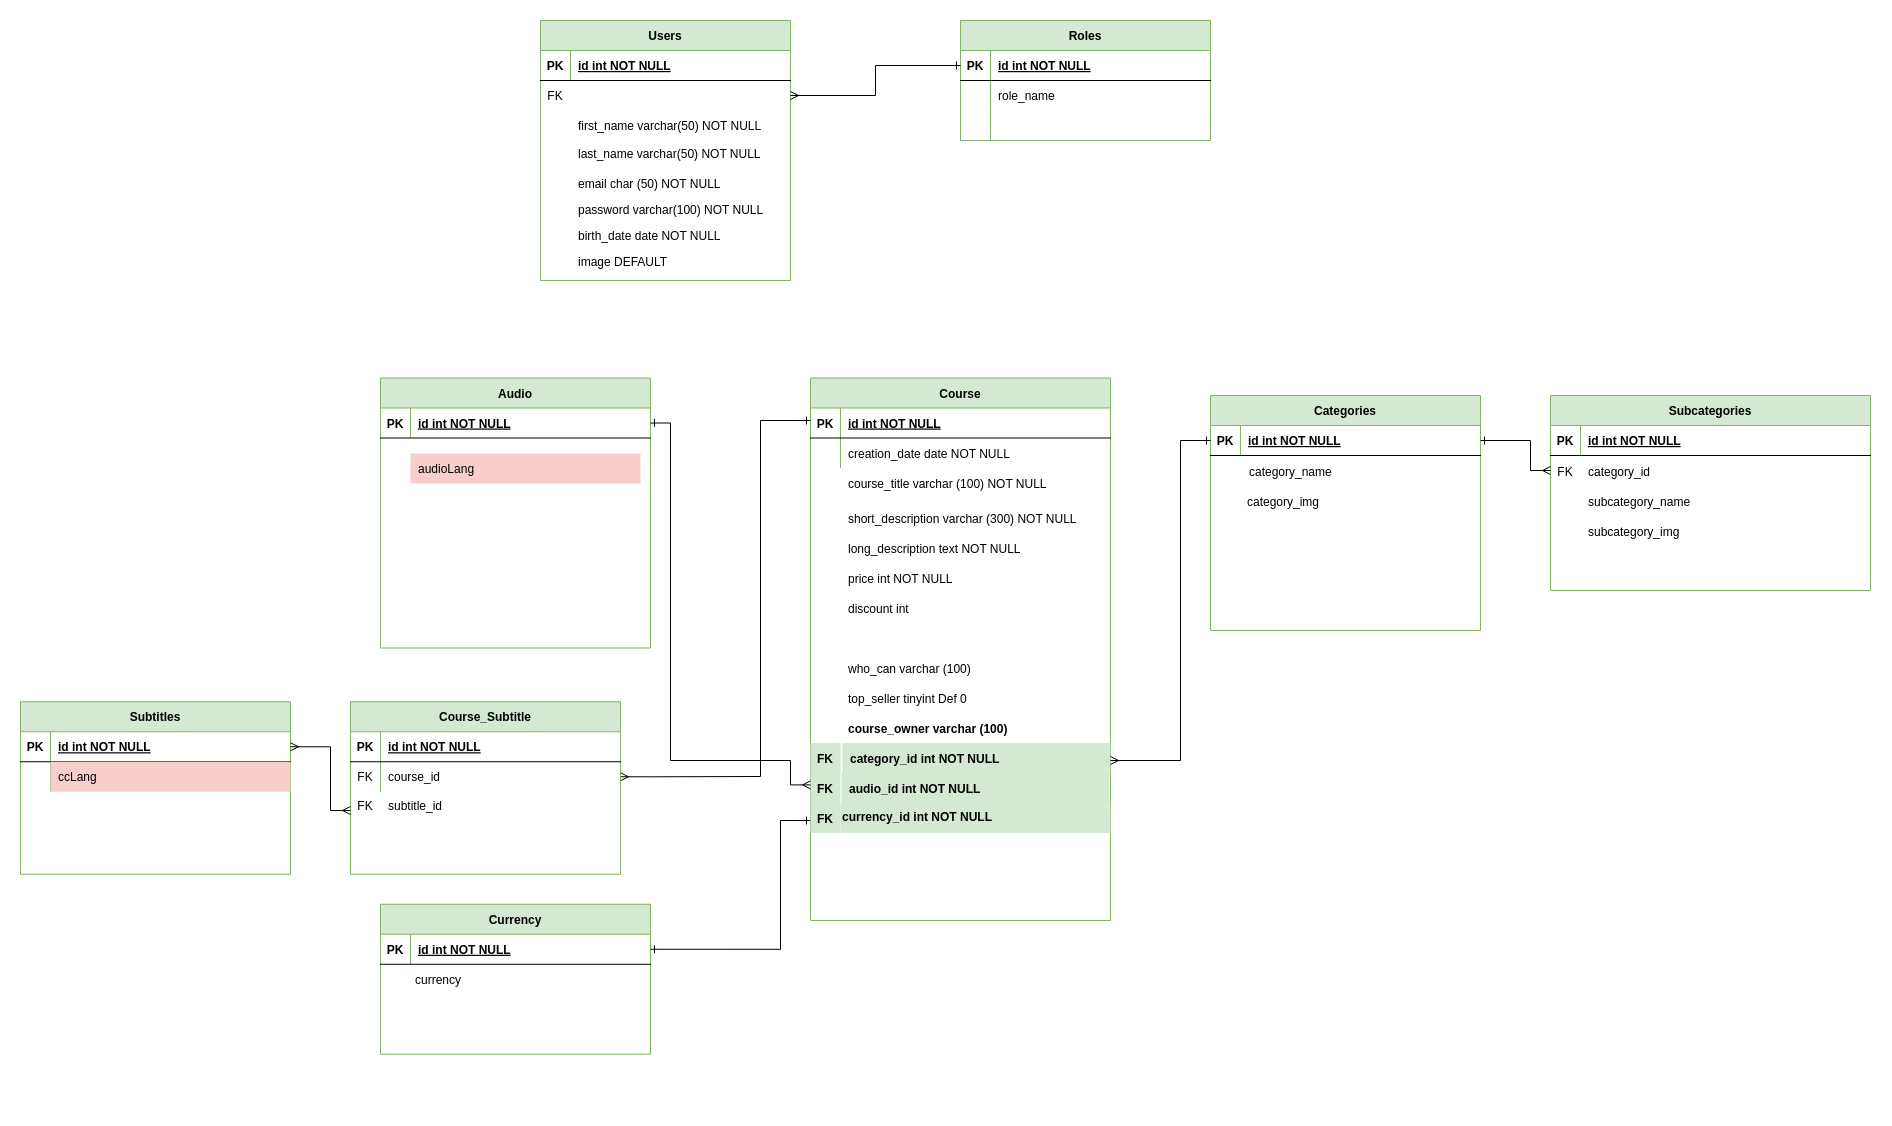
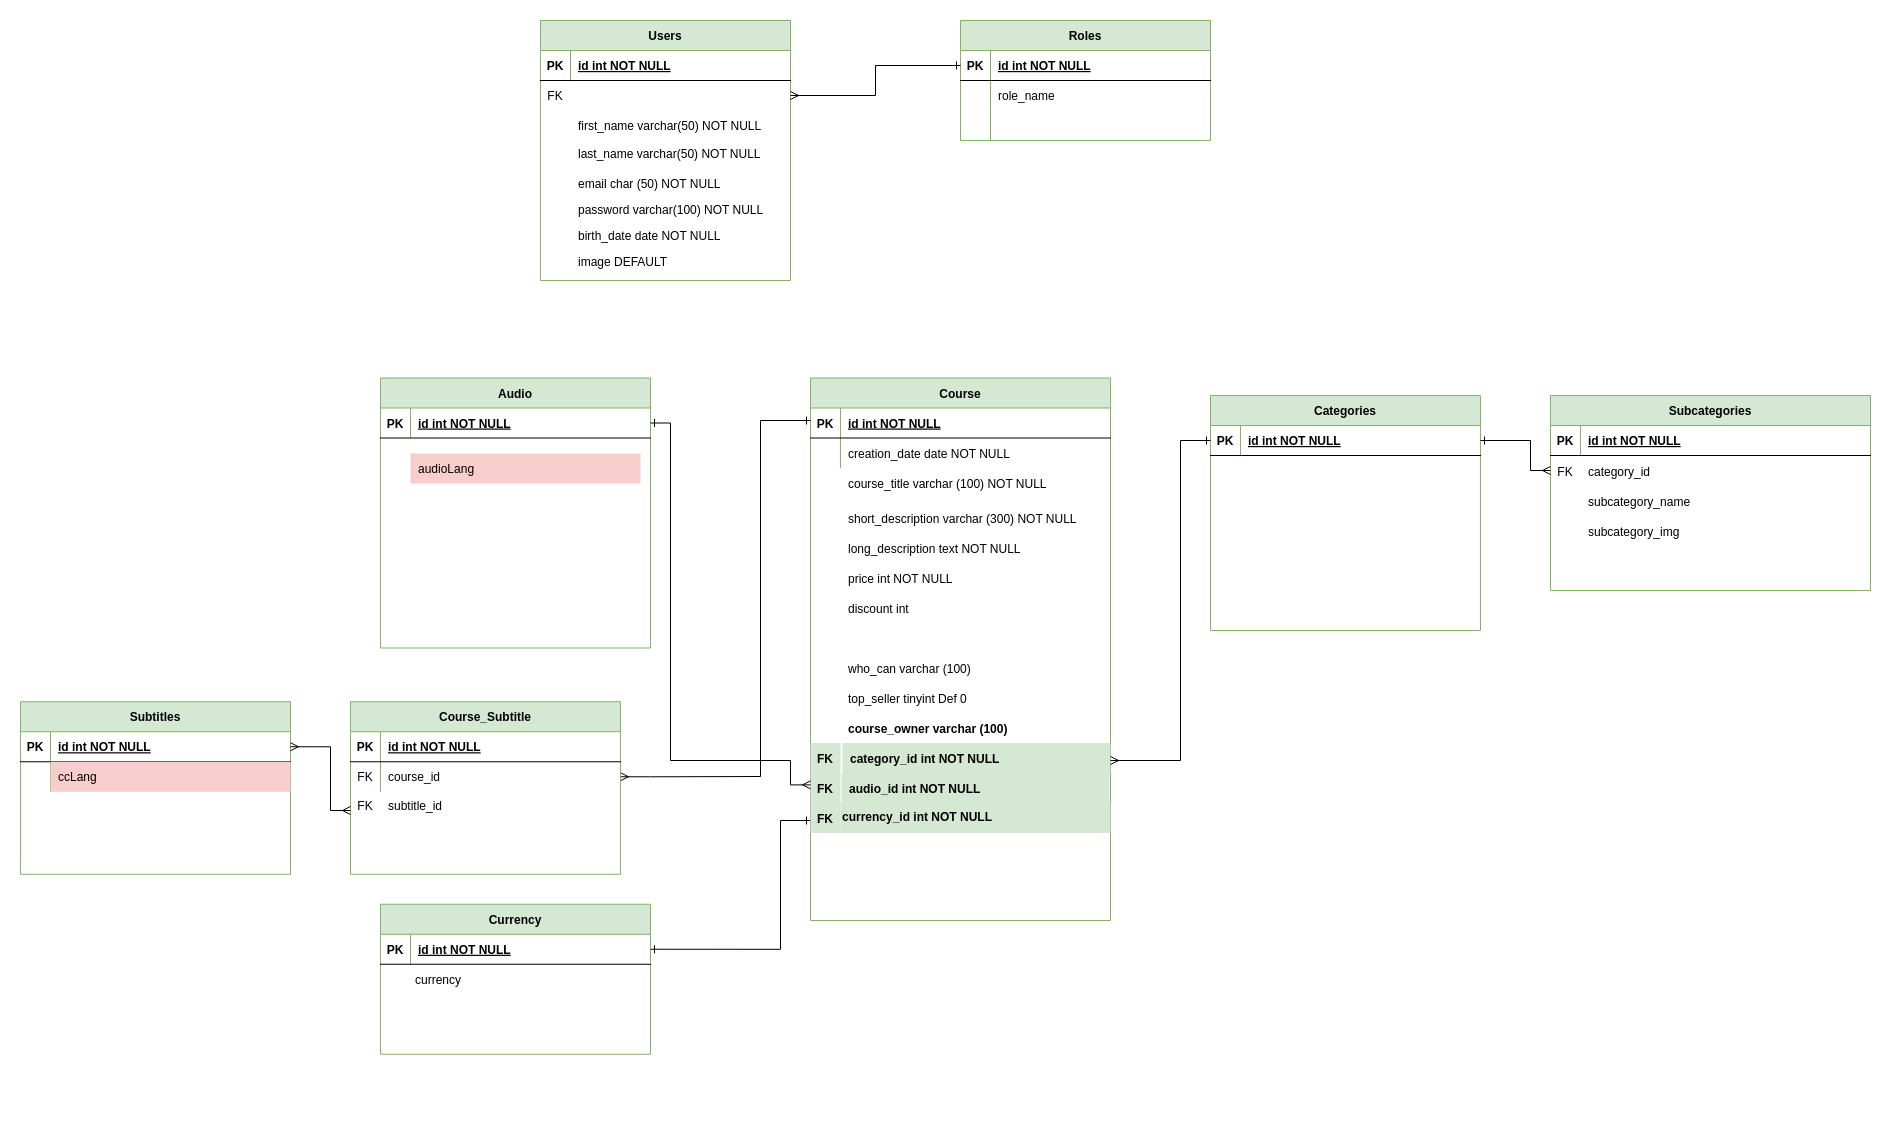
node "category_name": removed
node "category_img": removed
